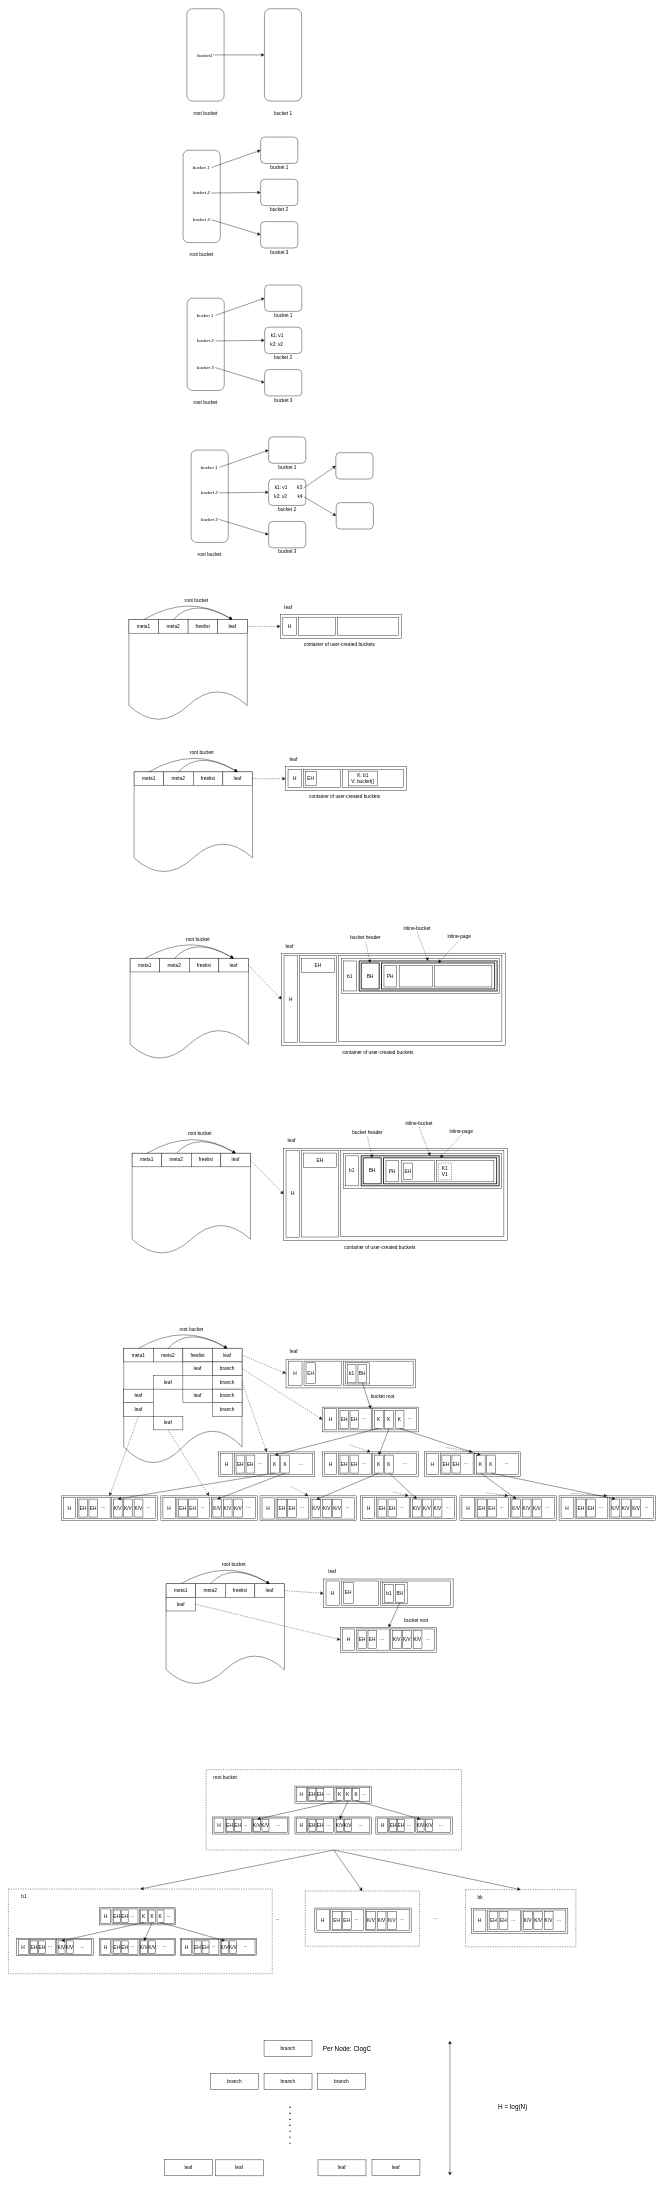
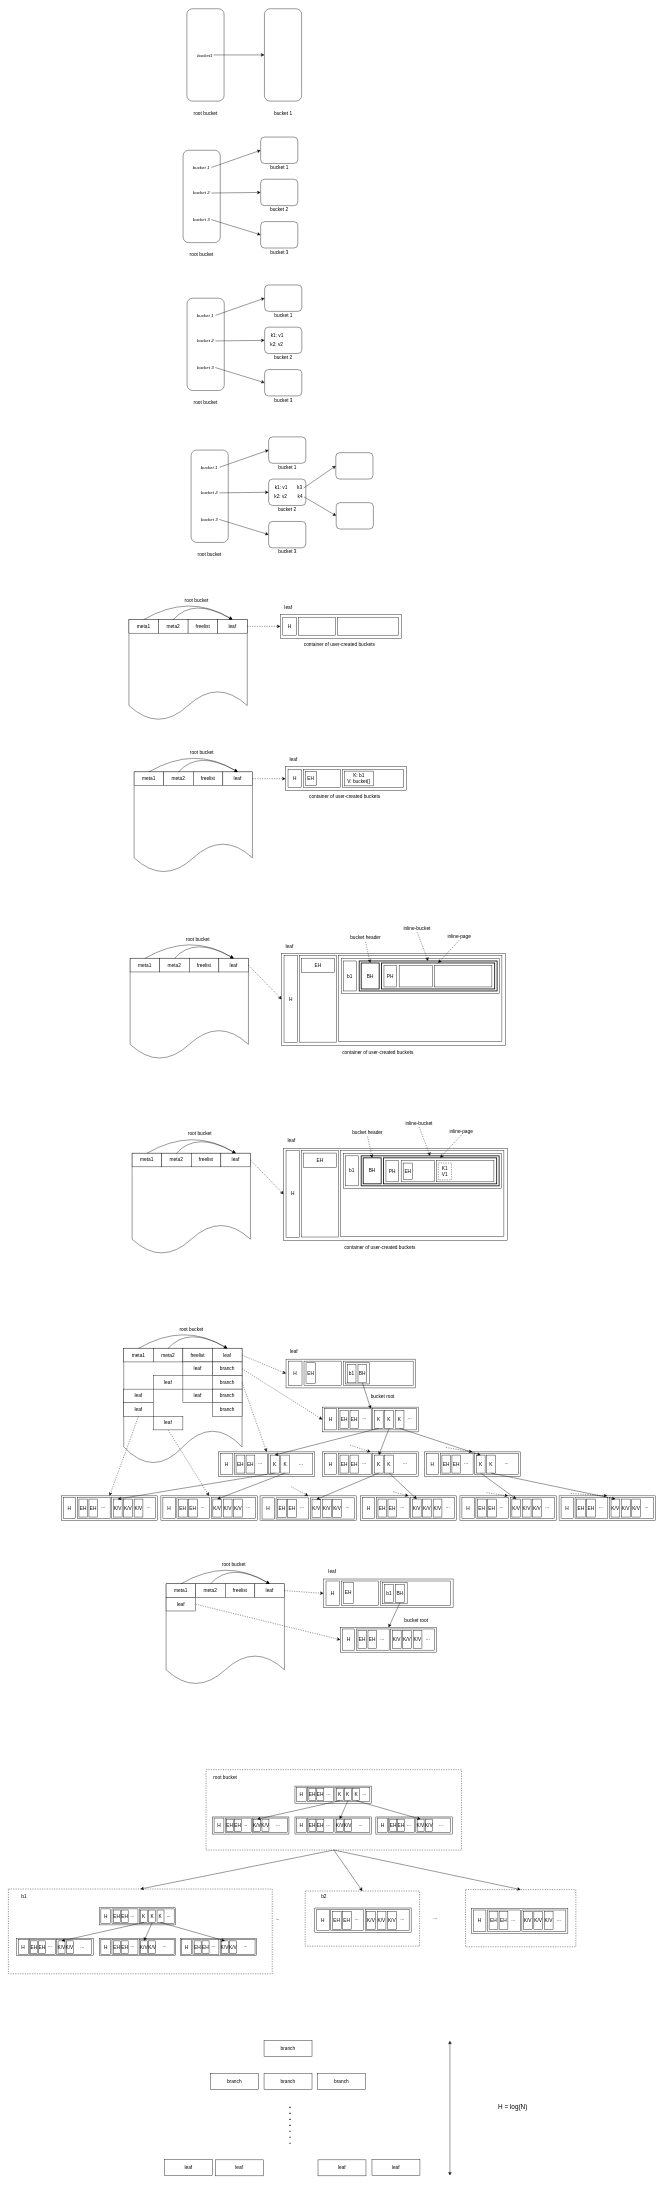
node "K: b1 V: bucket{}": moved (363, 778) -> (359, 778)
node "b2": added
node "bk": removed
node "Per Node: ClogC": removed
